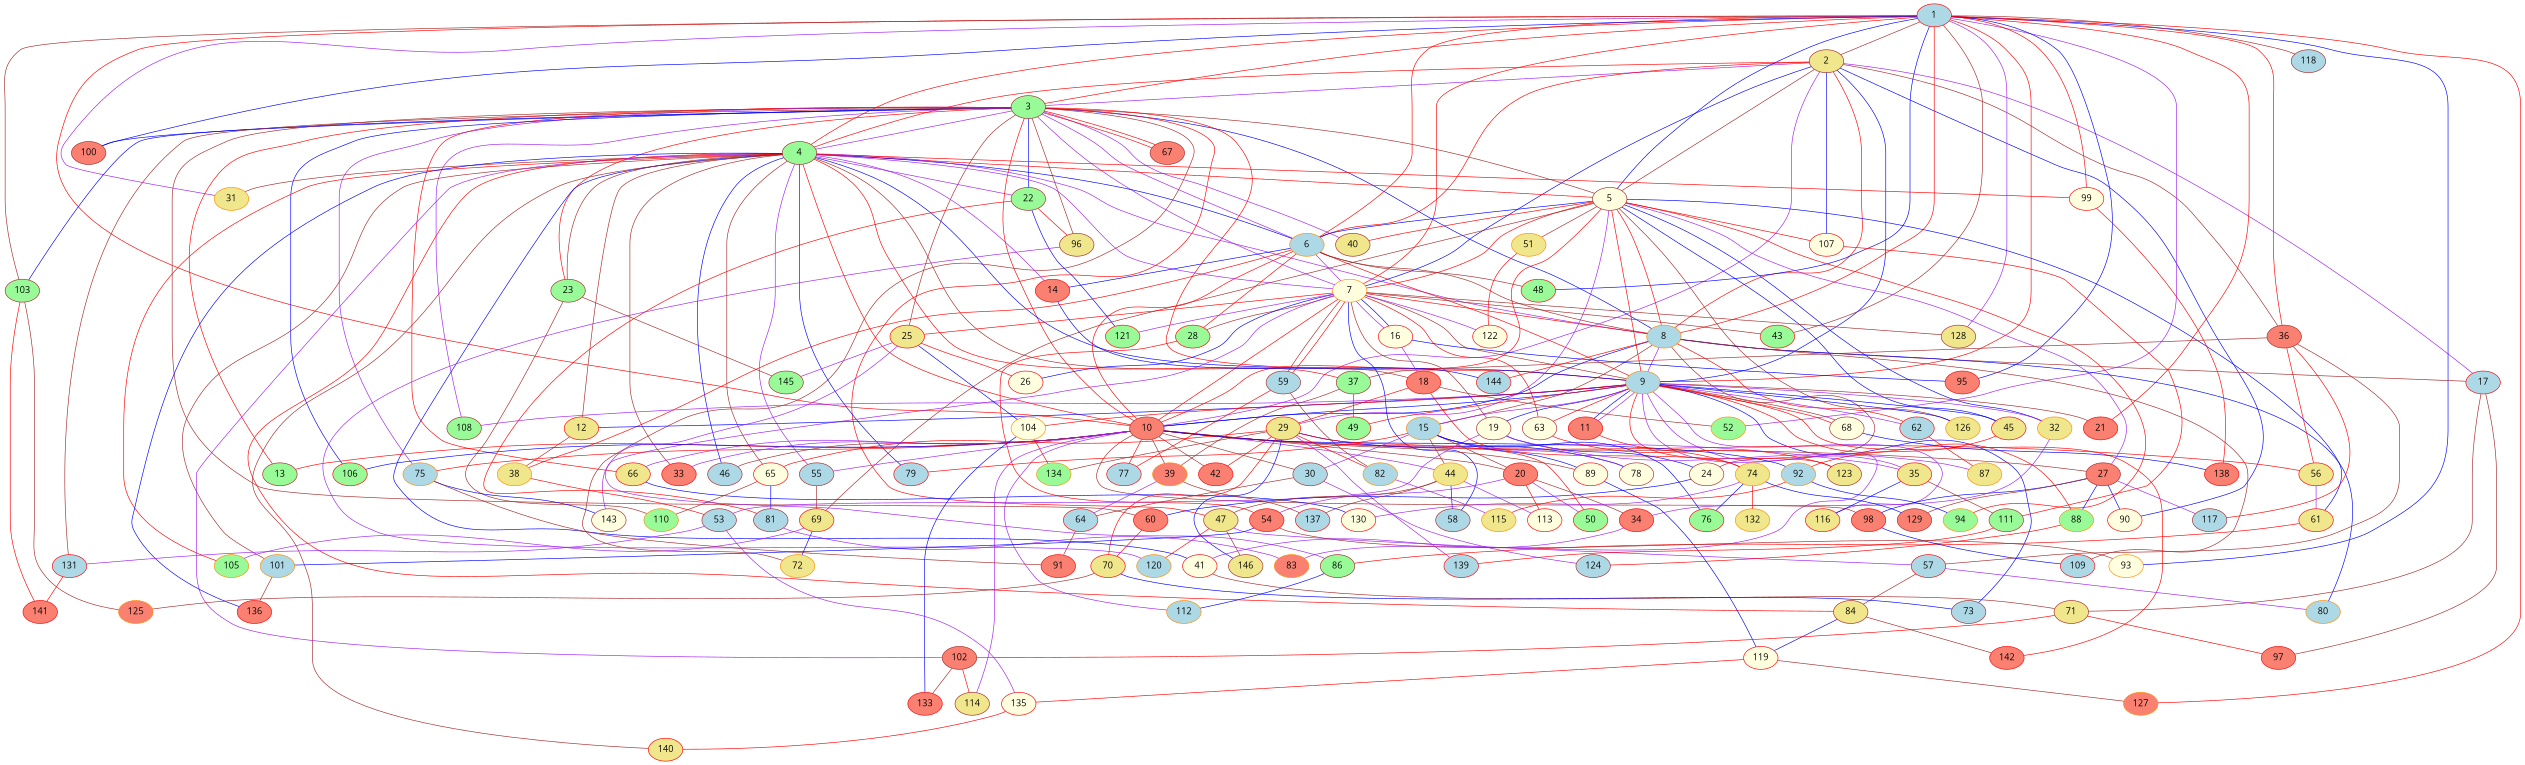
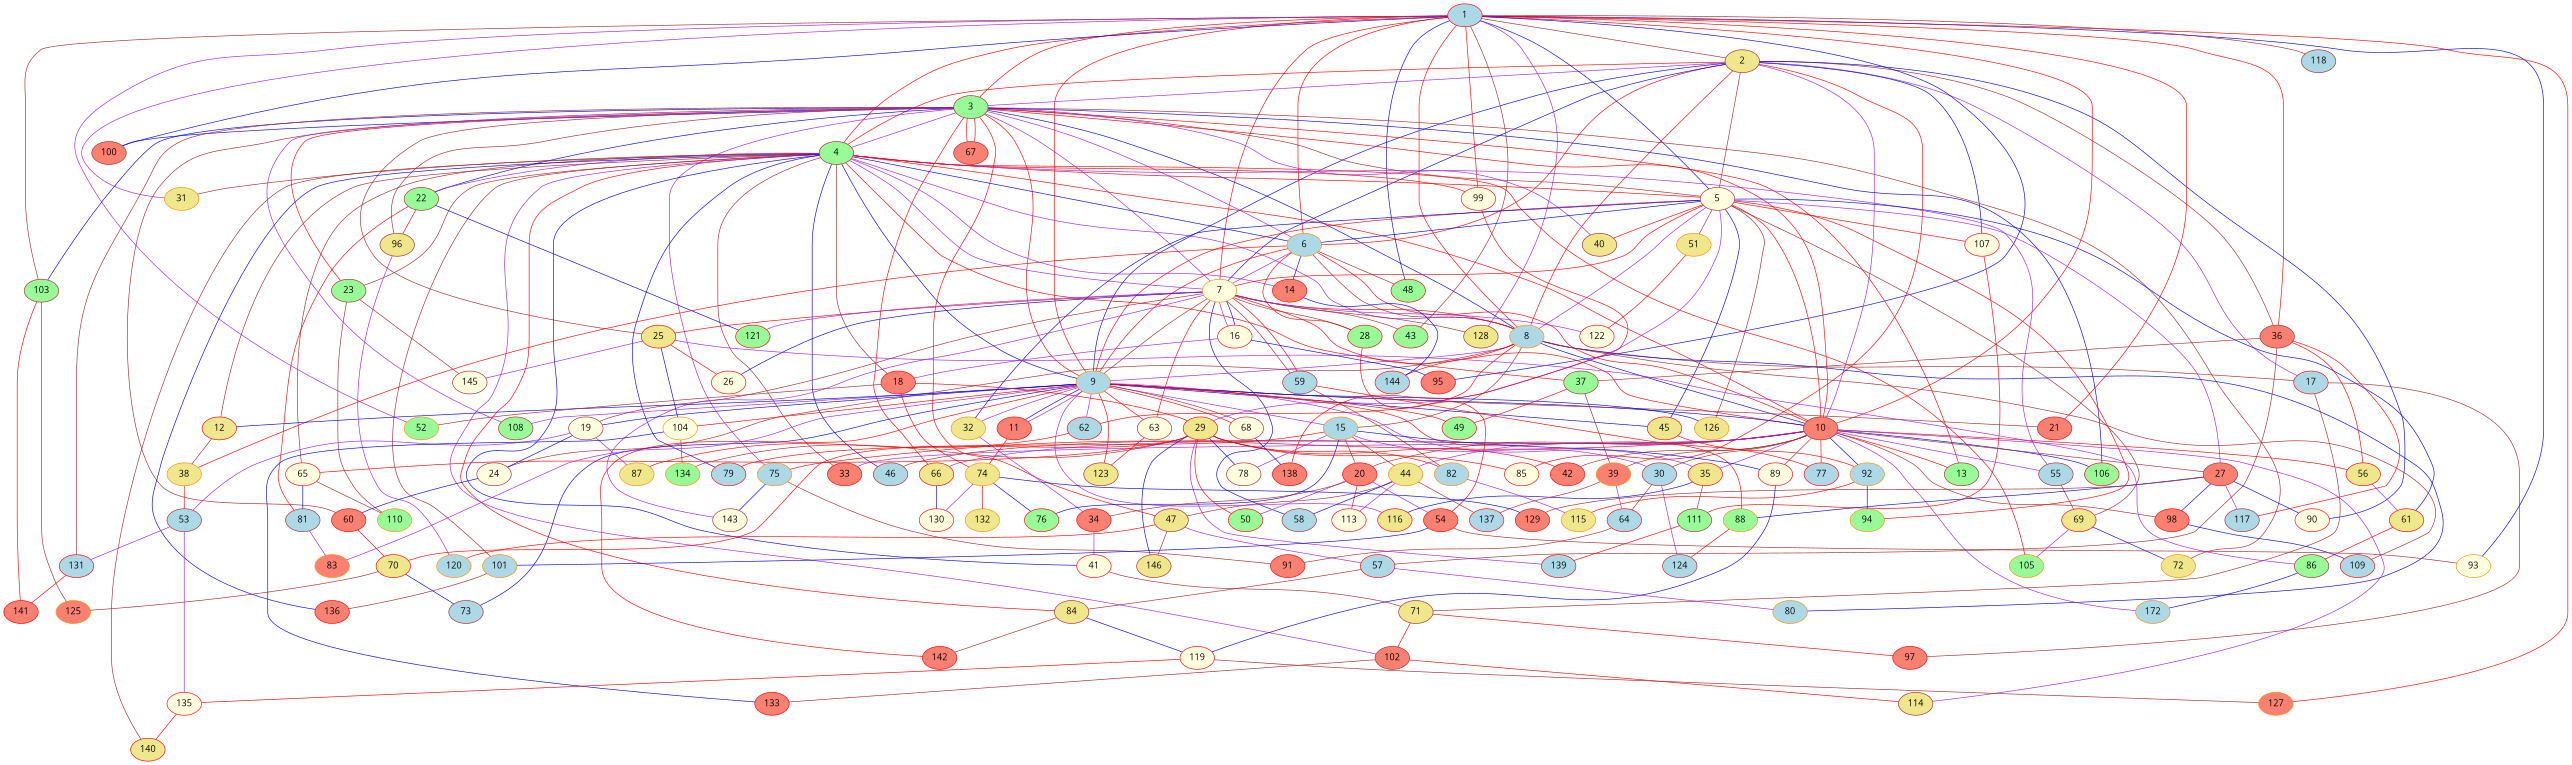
edge "5" -- "8": color red -> purple
node "145": fillcolor palegreen -> lightyellow
node "85": added
node "112": label "112" -> "172"
